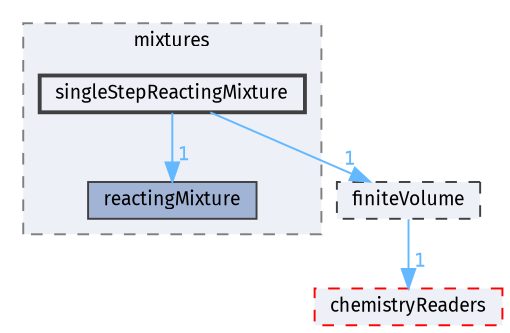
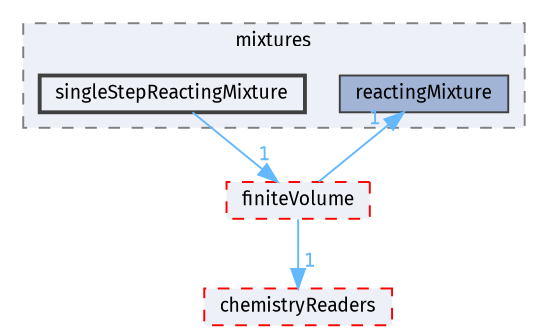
edge "singleStepReactingMixture" -> "reactingMixture": now "finiteVolume" -> "reactingMixture"
node "finiteVolume": color grey25 -> red
